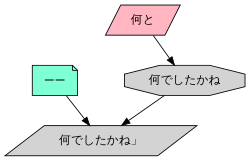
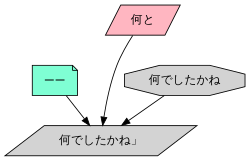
edge "何と" -> "何でしたかね": now "何と" -> "何でしたかね」"
